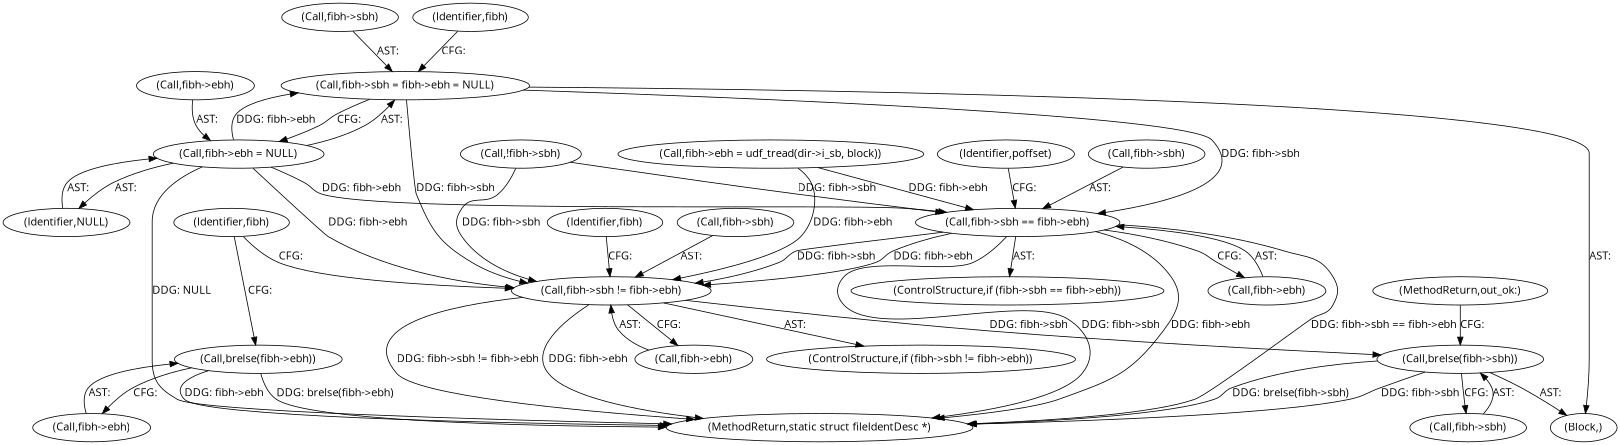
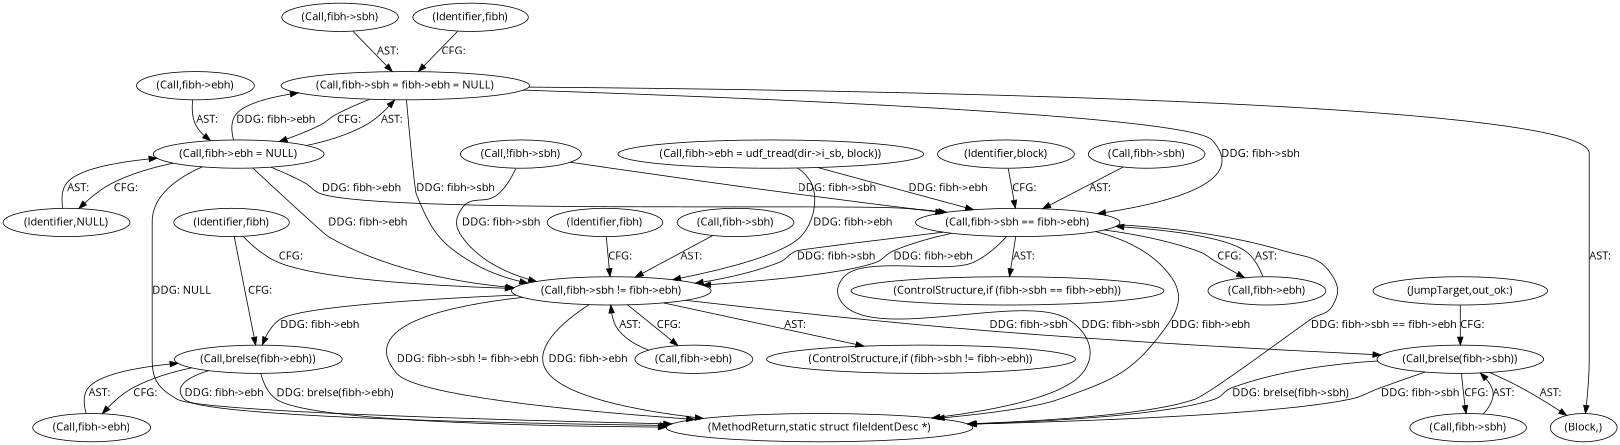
node "(Identifier,poffset)": label "(Identifier,poffset)" -> "(Identifier,block)"
edge "(Call,fibh->ebh = NULL)" -> "(Identifier,NULL)": label "AST: " -> "CFG: "
node "(MethodReturn,out_ok:)": label "(MethodReturn,out_ok:)" -> "(JumpTarget,out_ok:)"
edge "(Call,fibh->sbh != fibh->ebh)" -> "(Call,brelse(fibh->ebh))": added, label "DDG: fibh->ebh"
